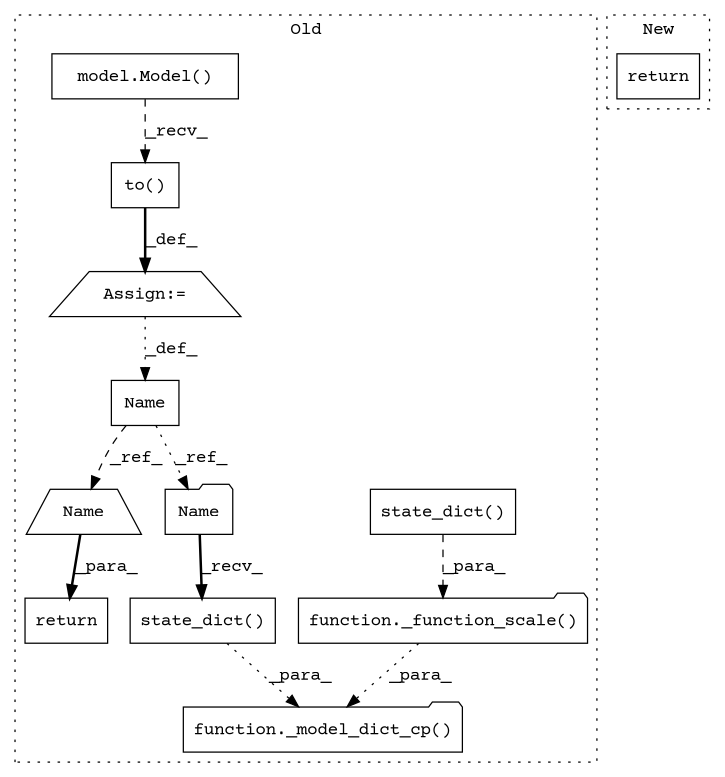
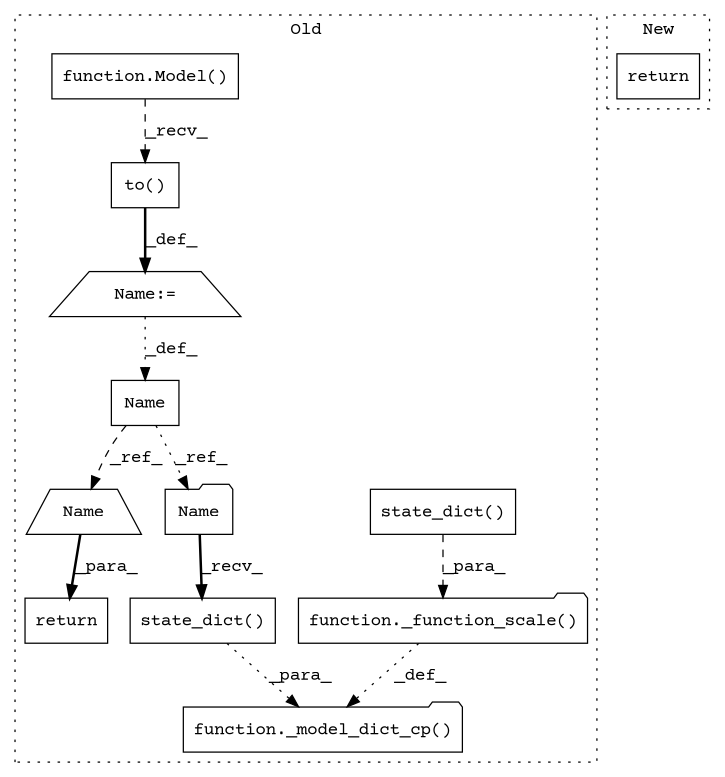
node "model.Model()": label "model.Model()" -> "function.Model()"
node "Assign:=": label "Assign:=" -> "Name:="
edge "function._function_scale()" -> "function._model_dict_cp()": label "_para_" -> "_def_"
